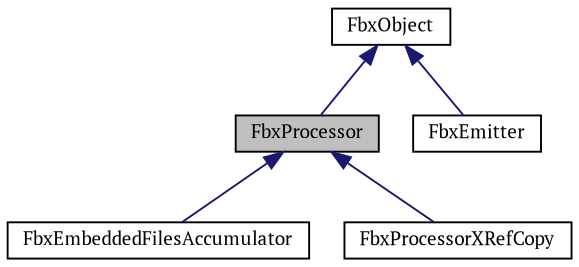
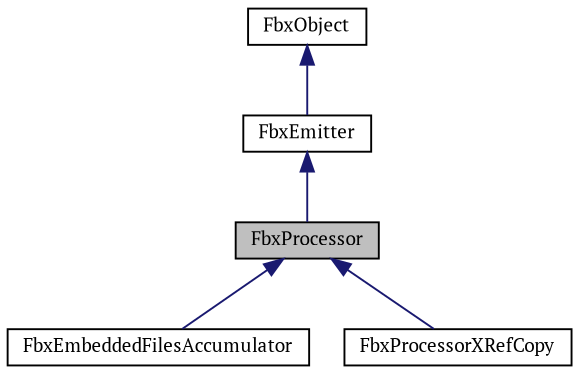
edge "FbxProcessor" -> "FbxObject": now "FbxProcessor" -> "FbxEmitter"
